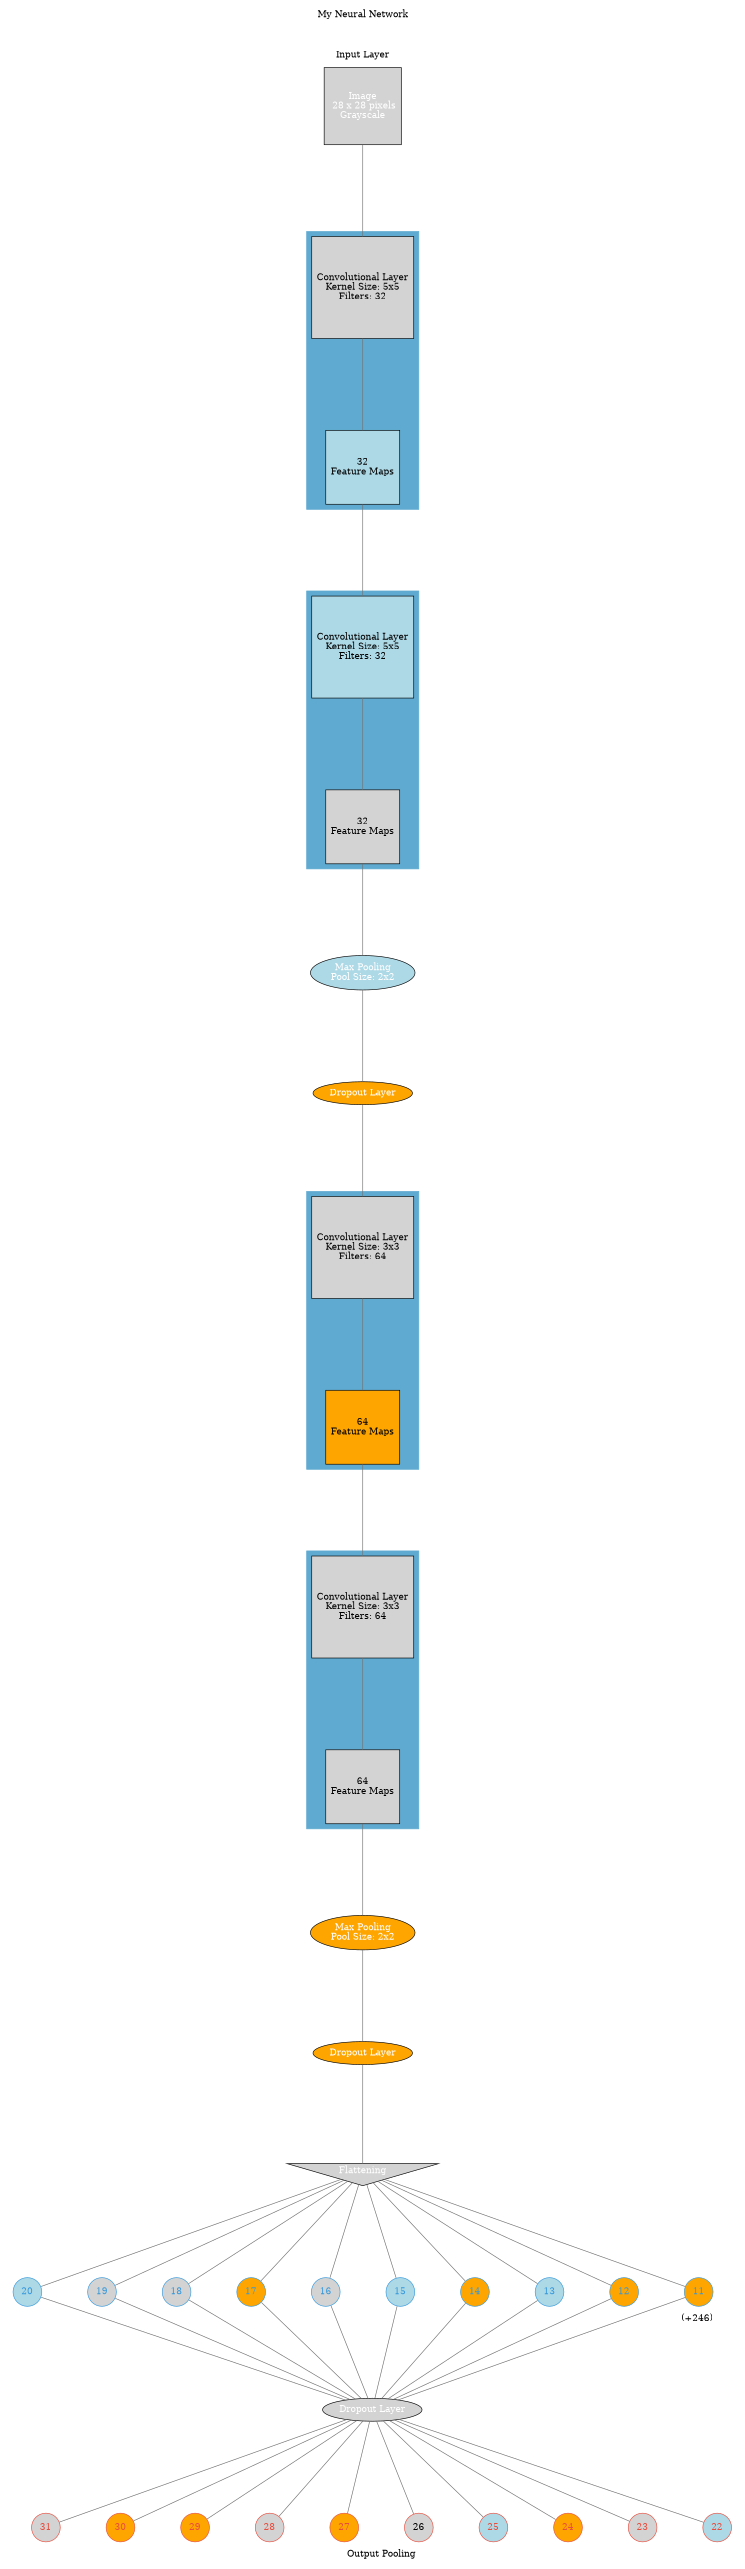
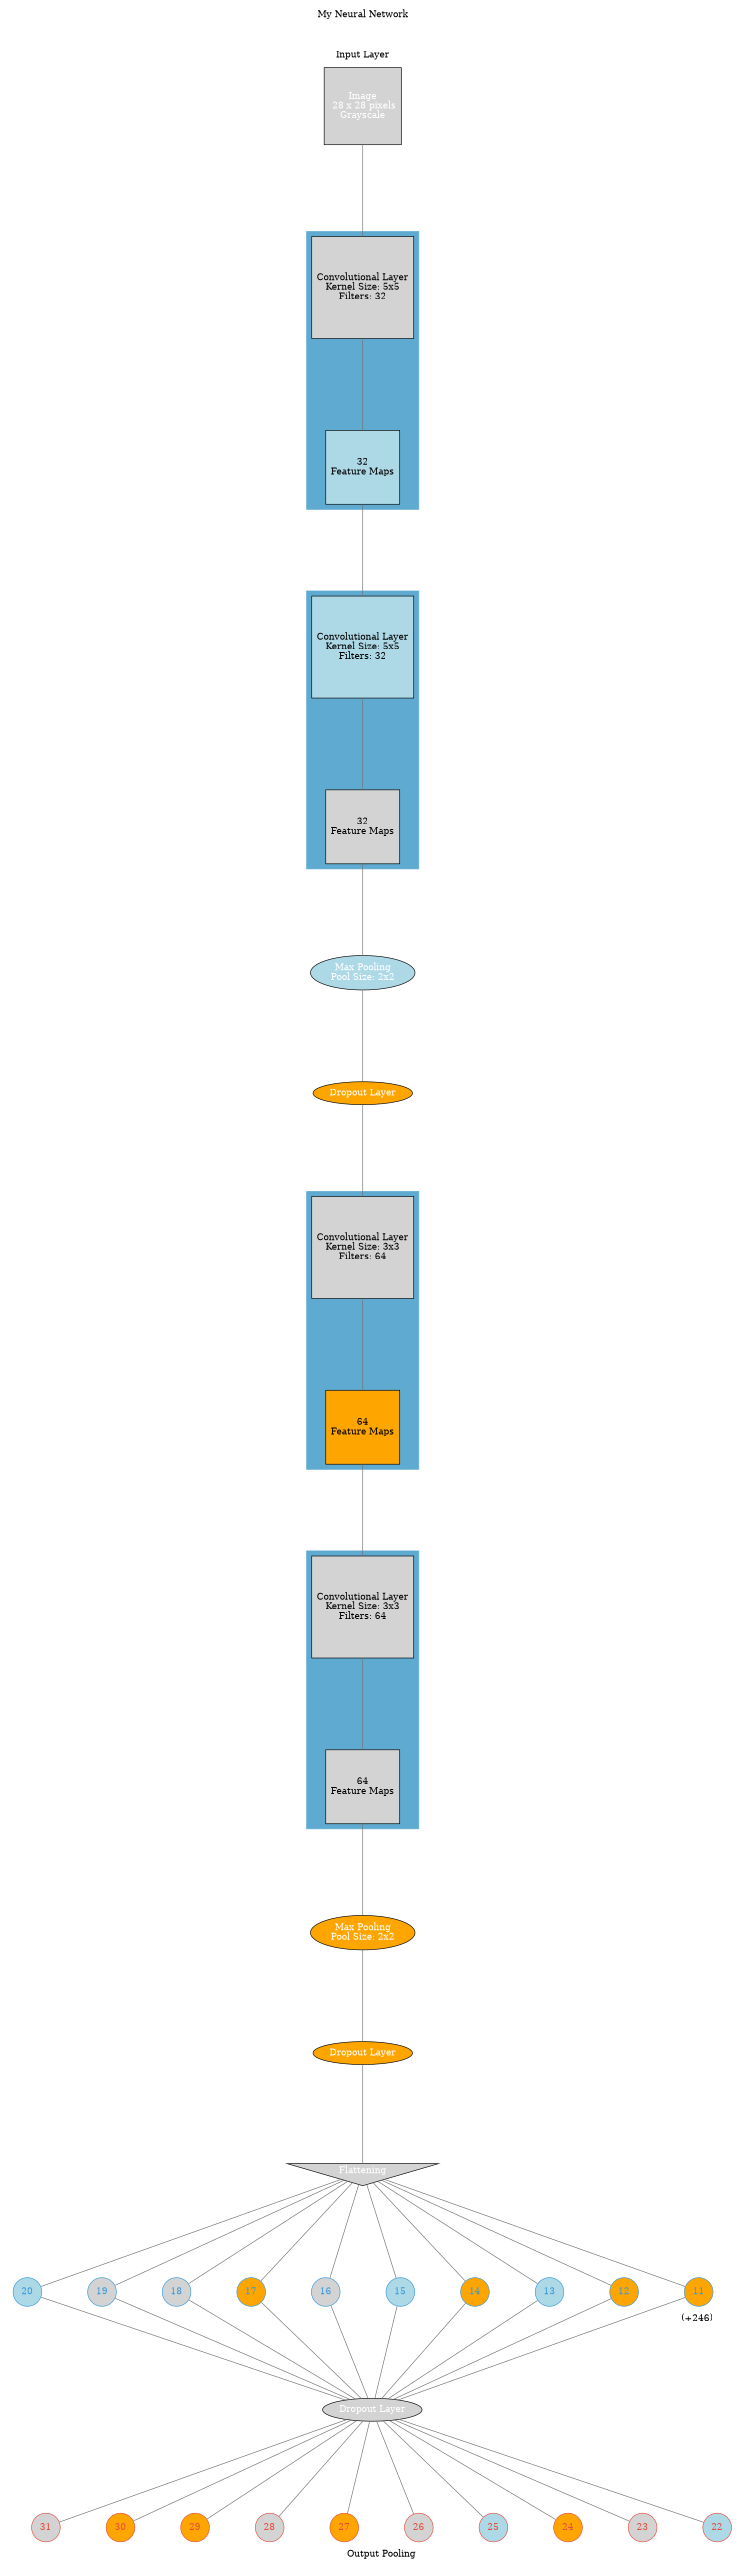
node "26": fontcolor black -> #e74c3c
